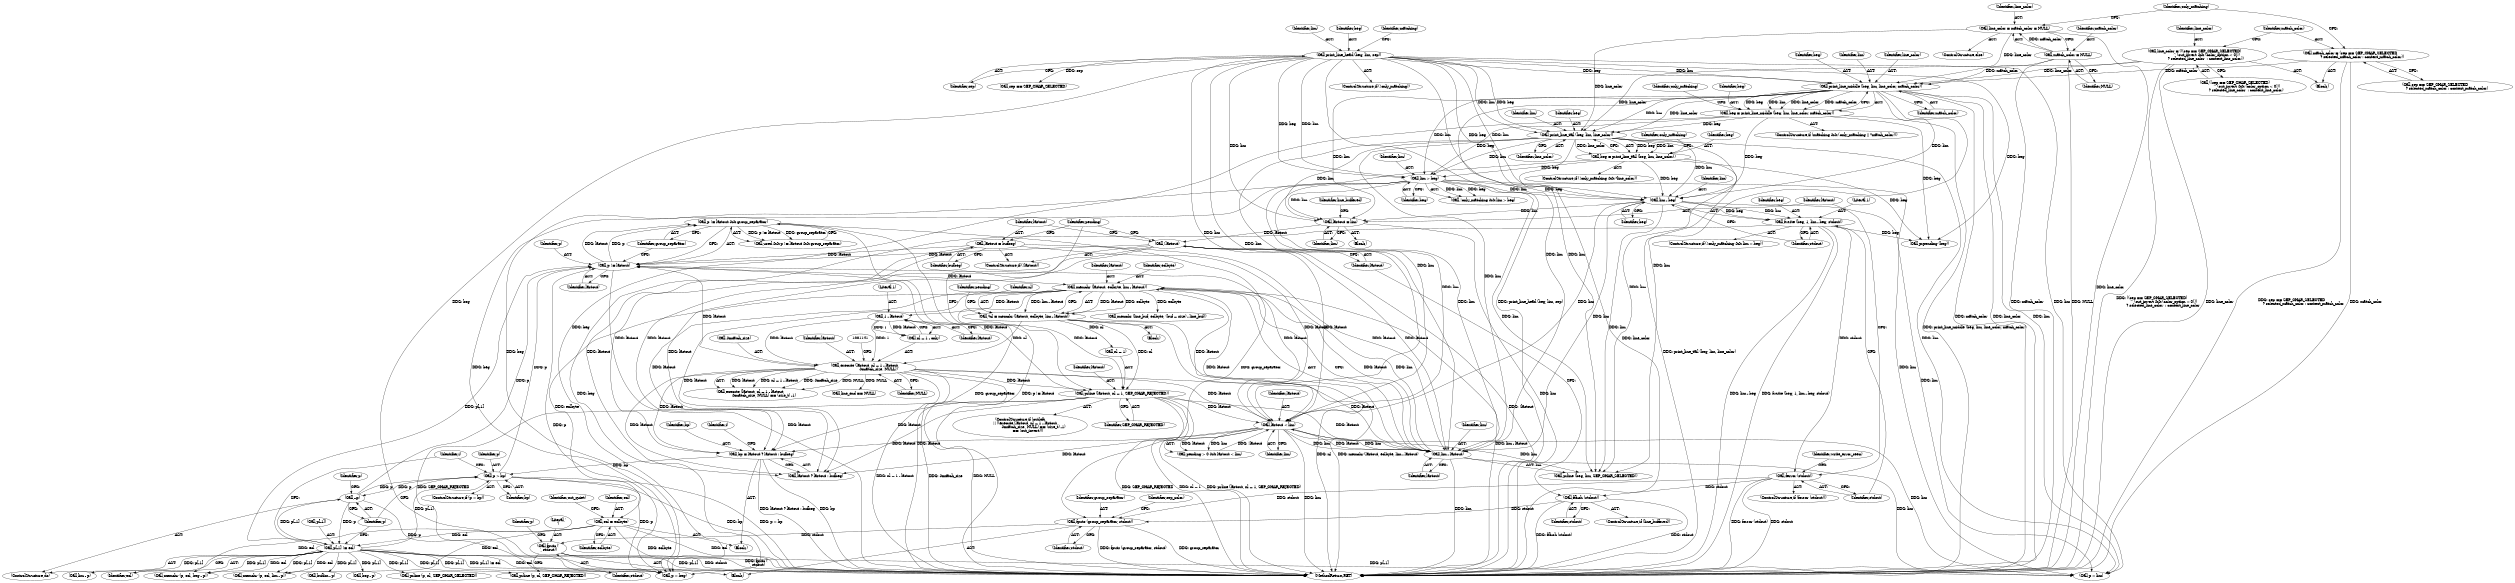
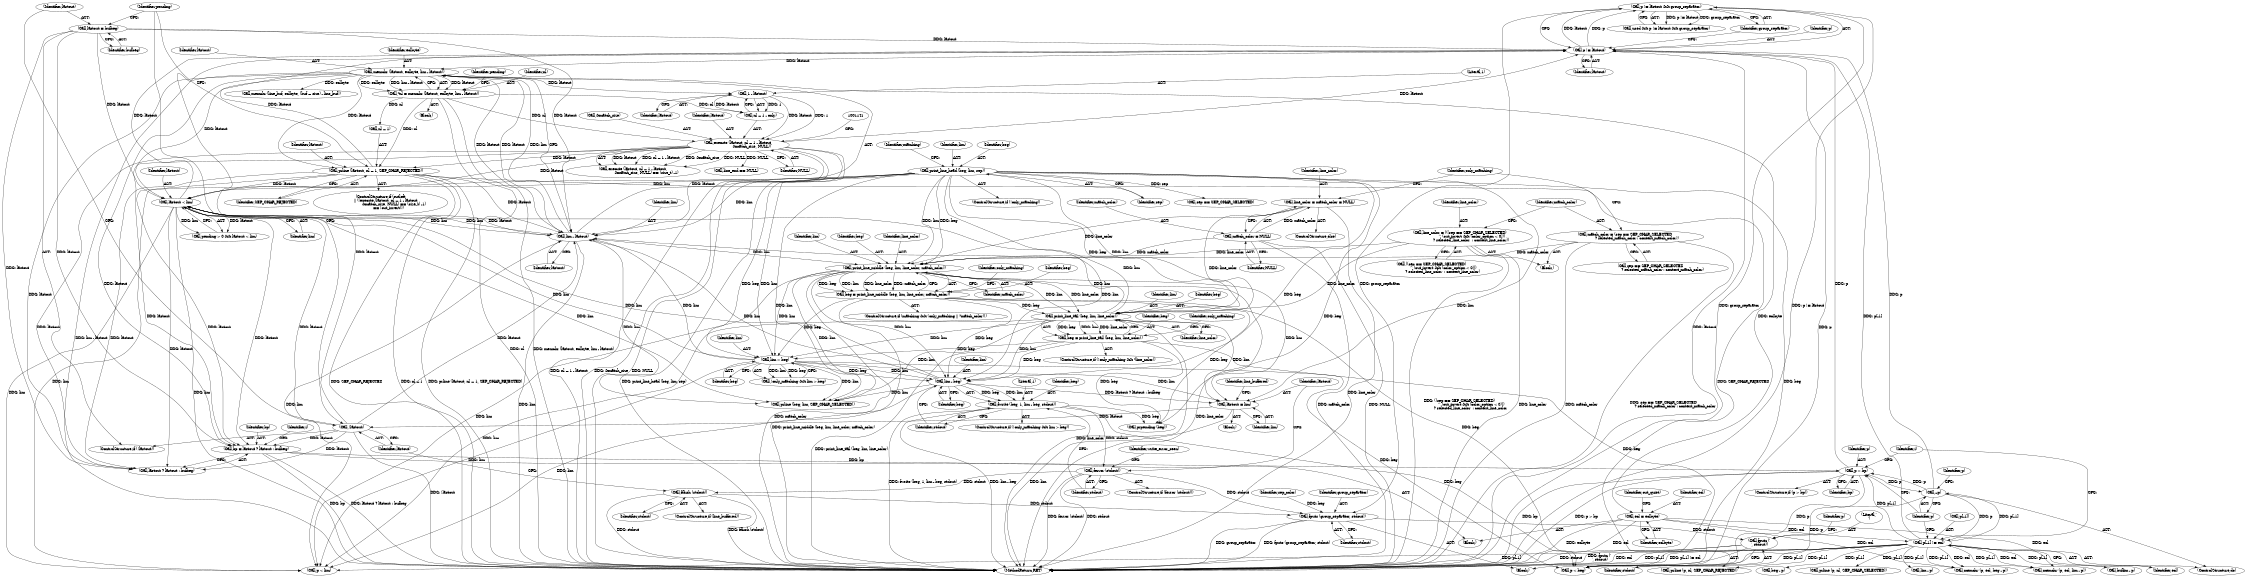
edge "(Call,*nl = memchr (lastout, eolbyte, lim - lastout))" -> "(Call,nl + 1 - only)": added, label "DDG: nl"
edge "(Call,print_line_middle (beg, lim, line_color, match_color))" -> "(Call,lim - lastout)": reversed
edge "(Call,lim - beg)" -> "(Call,lastout = lim)": label "DDG: lim" -> "DDG: lastout ? lastout : bufbeg"
edge "(Call,!only_matching && lim > beg)" -> "(Call,lim > beg)": added, label "CFG:"
edge "(Call,pending > 0 && lastout < lim)" -> "(Call,lastout < lim)": label "DDG: !lastout" -> "CFG: "
edge "(Call,lim - lastout)" -> "(Call,prline (beg, lim, SEP_CHAR_SELECTED))": label "AST: lim" -> "DDG: lim"
edge "(Identifier,sep_color)" -> "(Call,fputs (group_separator, stdout))": label "CFG: " -> "DDG: beg"
